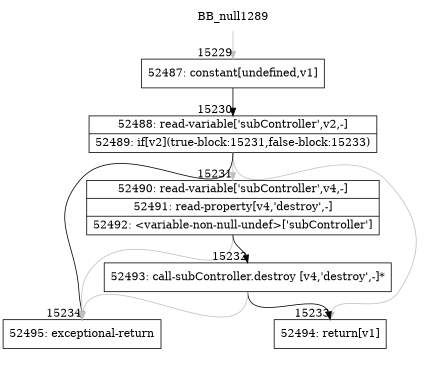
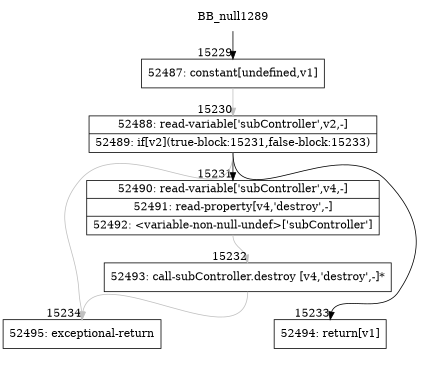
edge "BB_null1289" -> "52487: constant[undefined,v1]": color gray -> black
edge "52487: constant[undefined,v1]" -> "52488: read-variable['subController',v2,-]": color black -> gray
edge "52488: read-variable['subController',v2,-]" -> "52490: read-variable['subController',v4,-]": color gray -> black
edge "52488: read-variable['subController',v2,-]" -> "52495: exceptional-return": color black -> gray
edge "52488: read-variable['subController',v2,-]" -> "52494: return[v1]": color gray -> black
edge "52490: read-variable['subController',v4,-]" -> "52493: call-subController.destroy [v4,'destroy',-]*": color black -> gray
edge "52490: read-variable['subController',v4,-]" -> "52495: exceptional-return": removed
edge "52493: call-subController.destroy [v4,'destroy',-]*" -> "52494: return[v1]": removed
